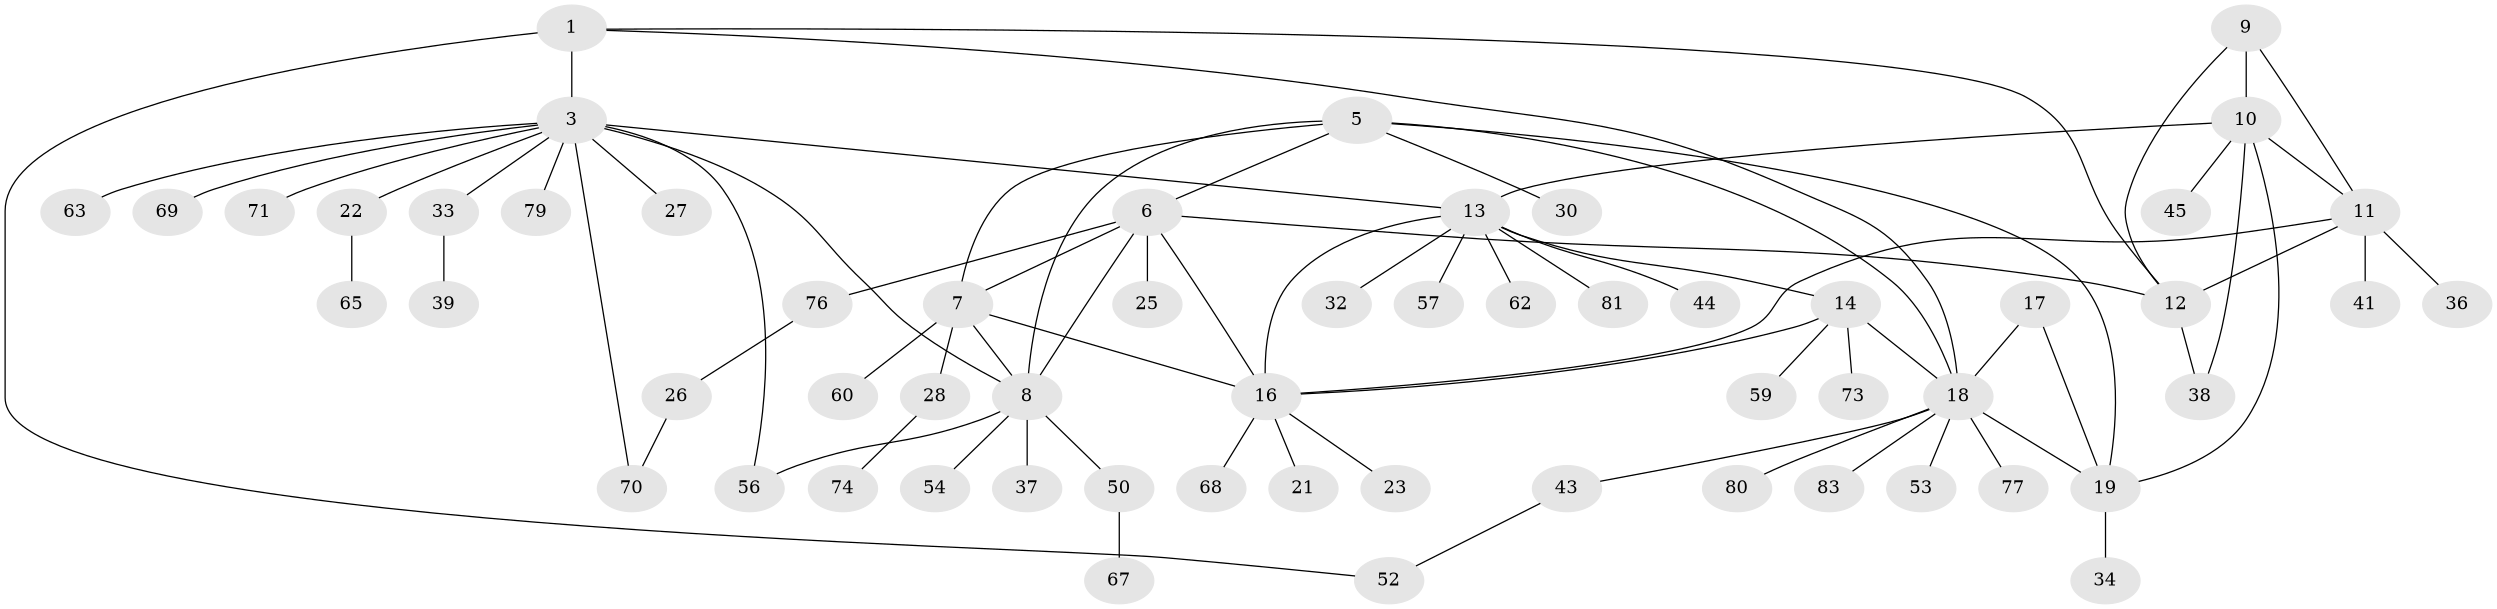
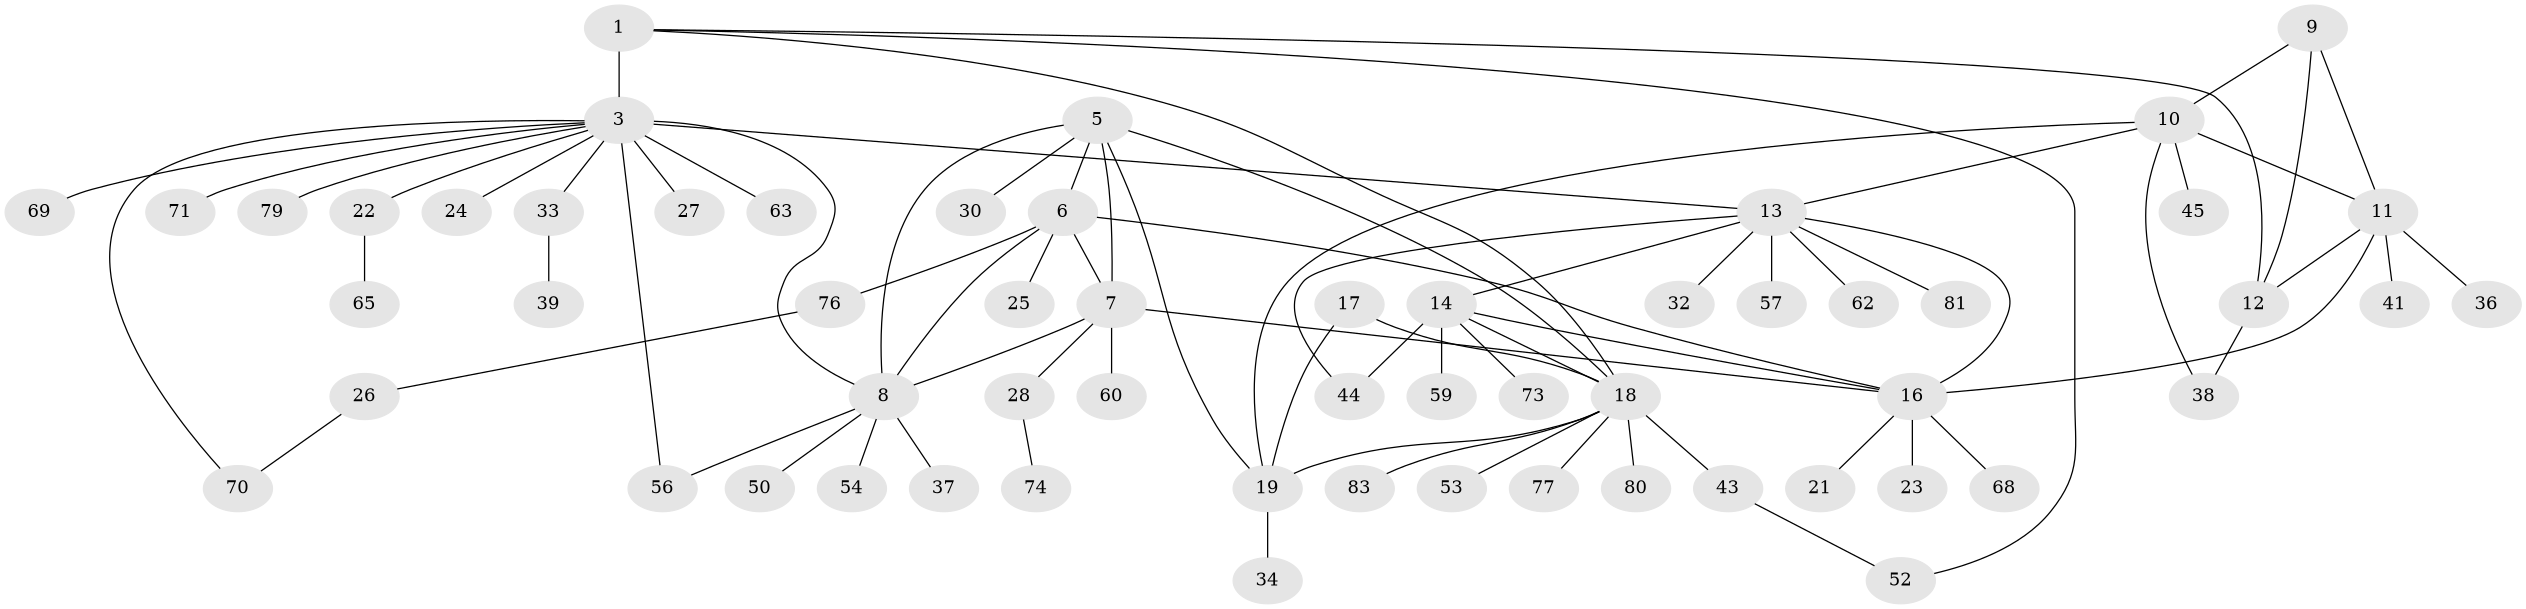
node "24": added
edge "6" -- "12": removed
edge "14" -- "44": added
node "67": removed
